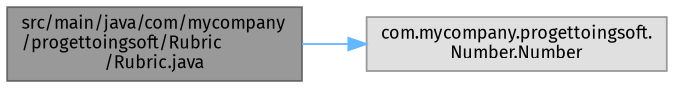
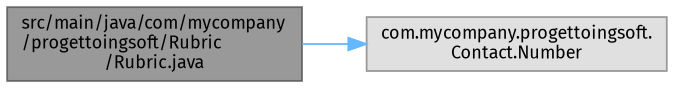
node "com.mycompany.progettoingsoft. Number.Number": label "com.mycompany.progettoingsoft. Number.Number" -> "com.mycompany.progettoingsoft. Contact.Number"
